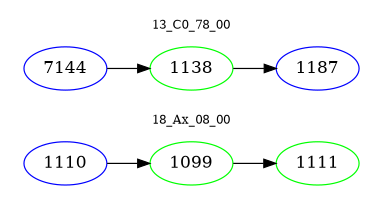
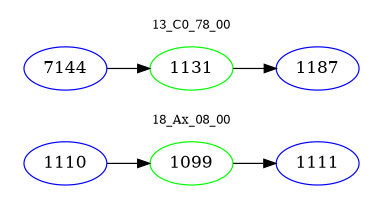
node "1138": label "1138" -> "1131"
node "1111": color green -> blue
